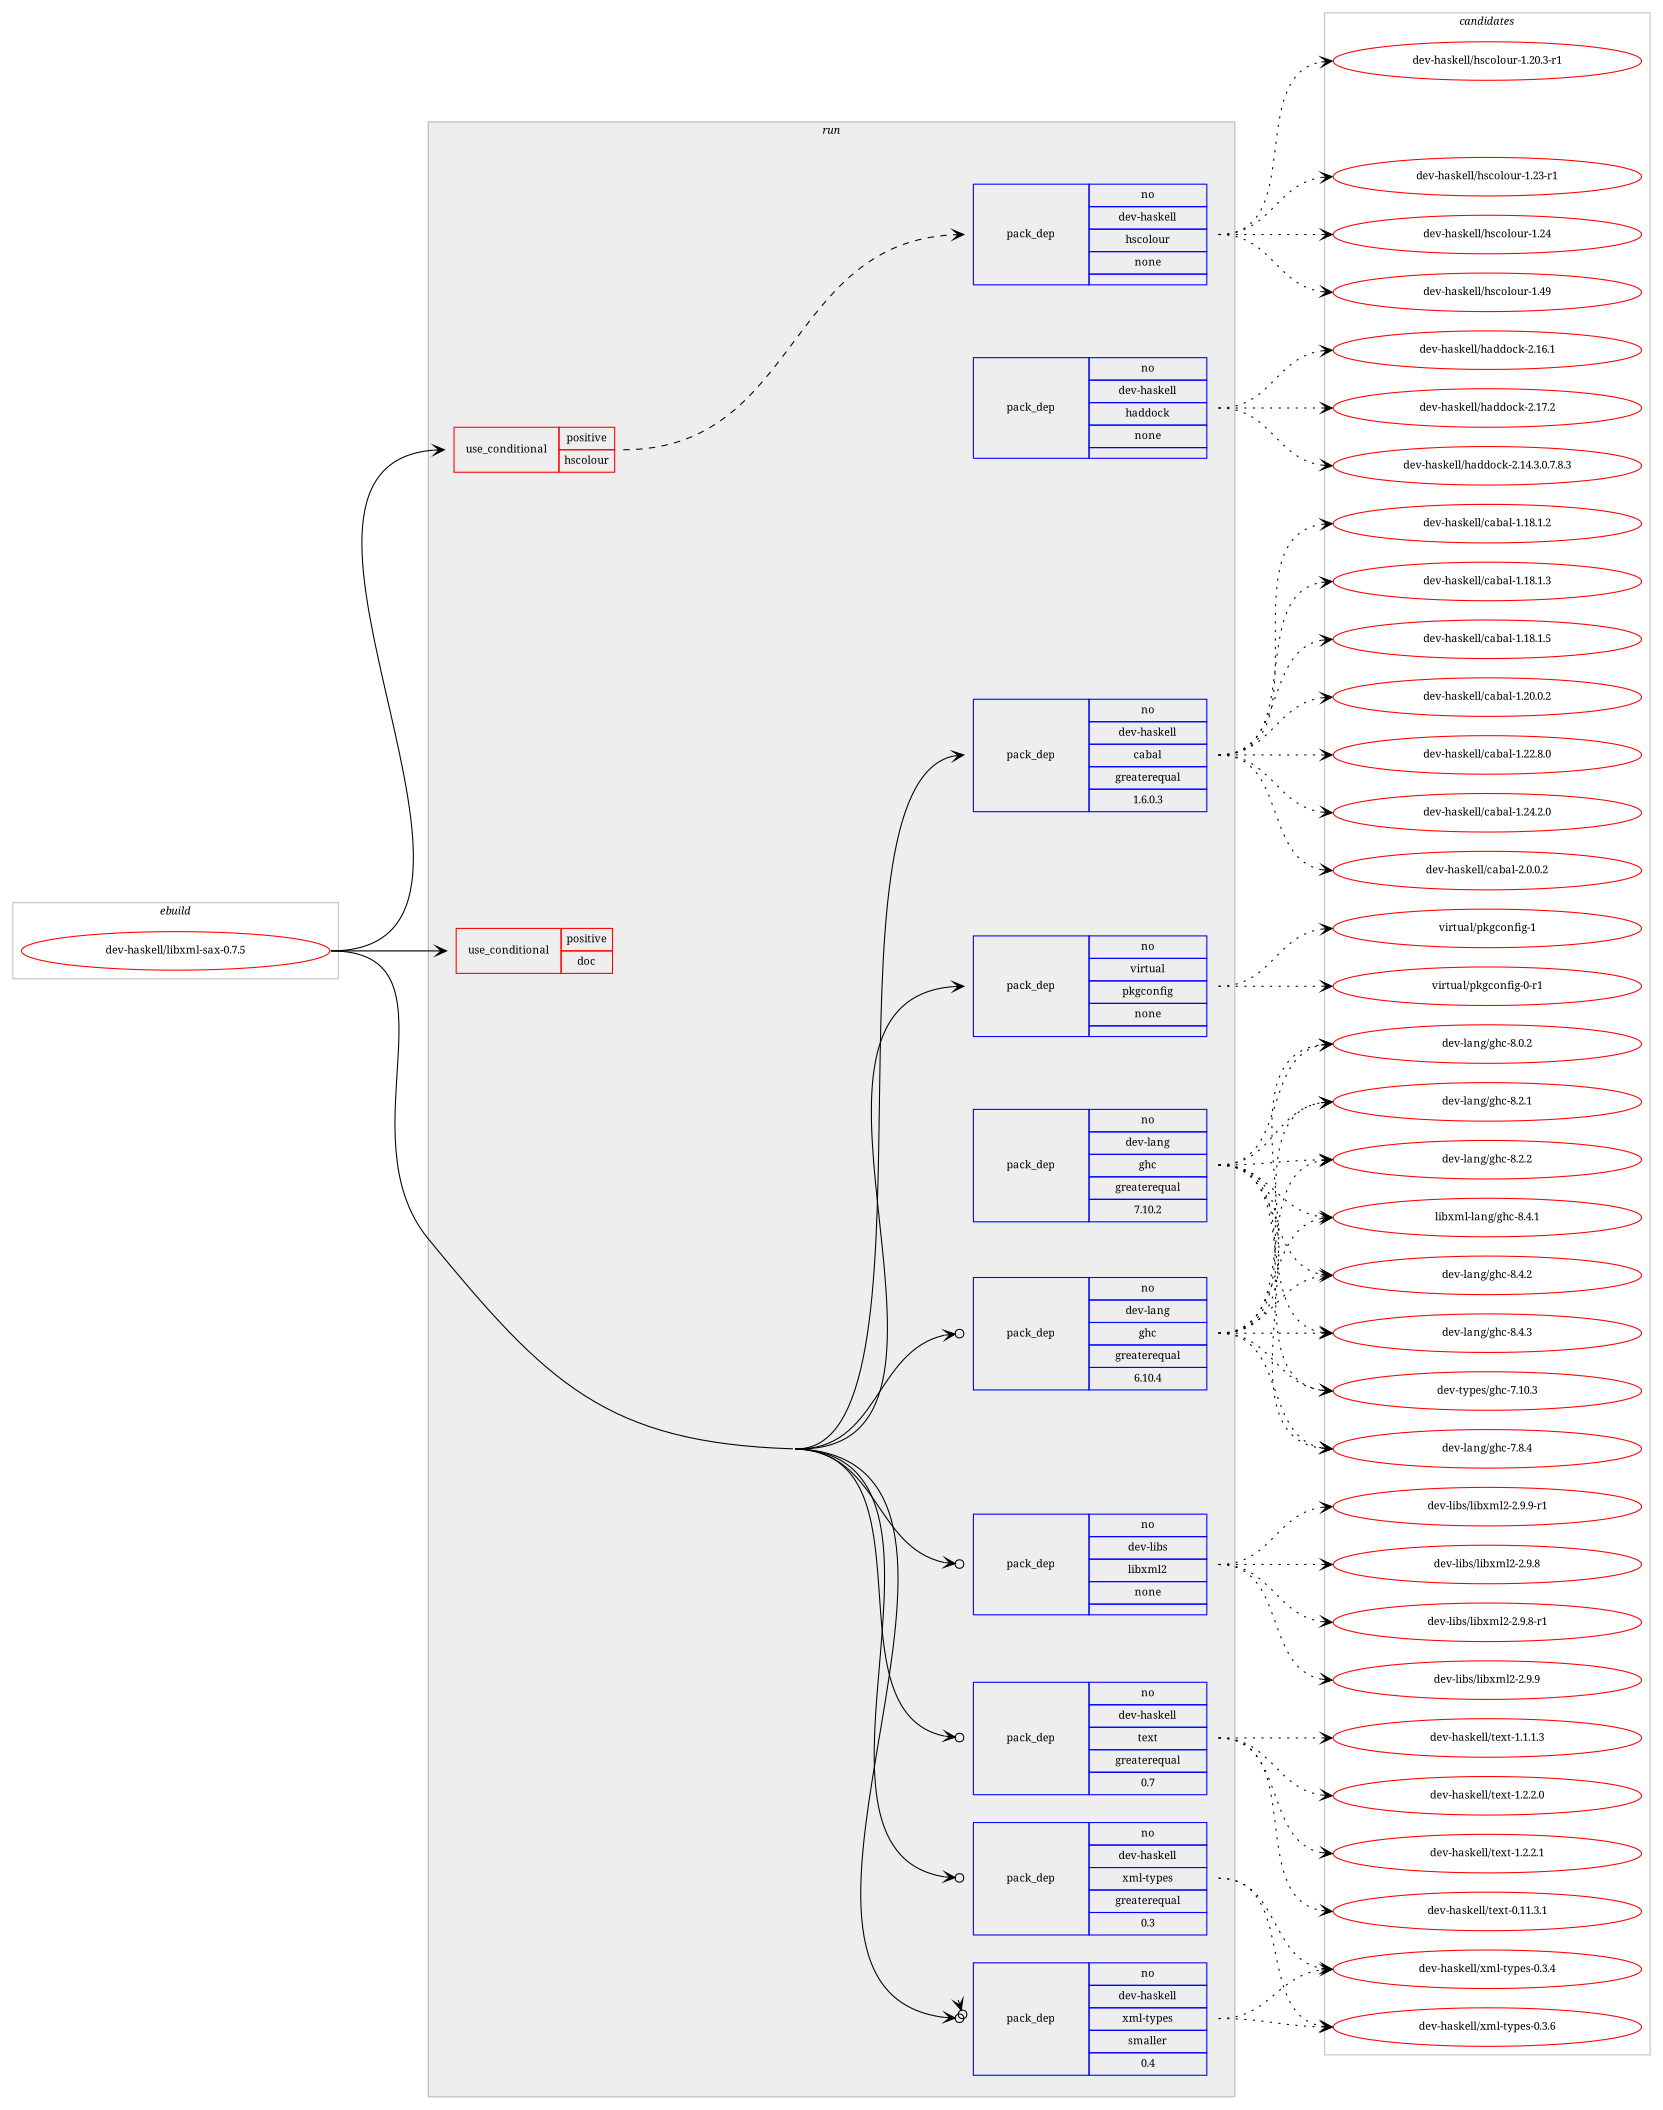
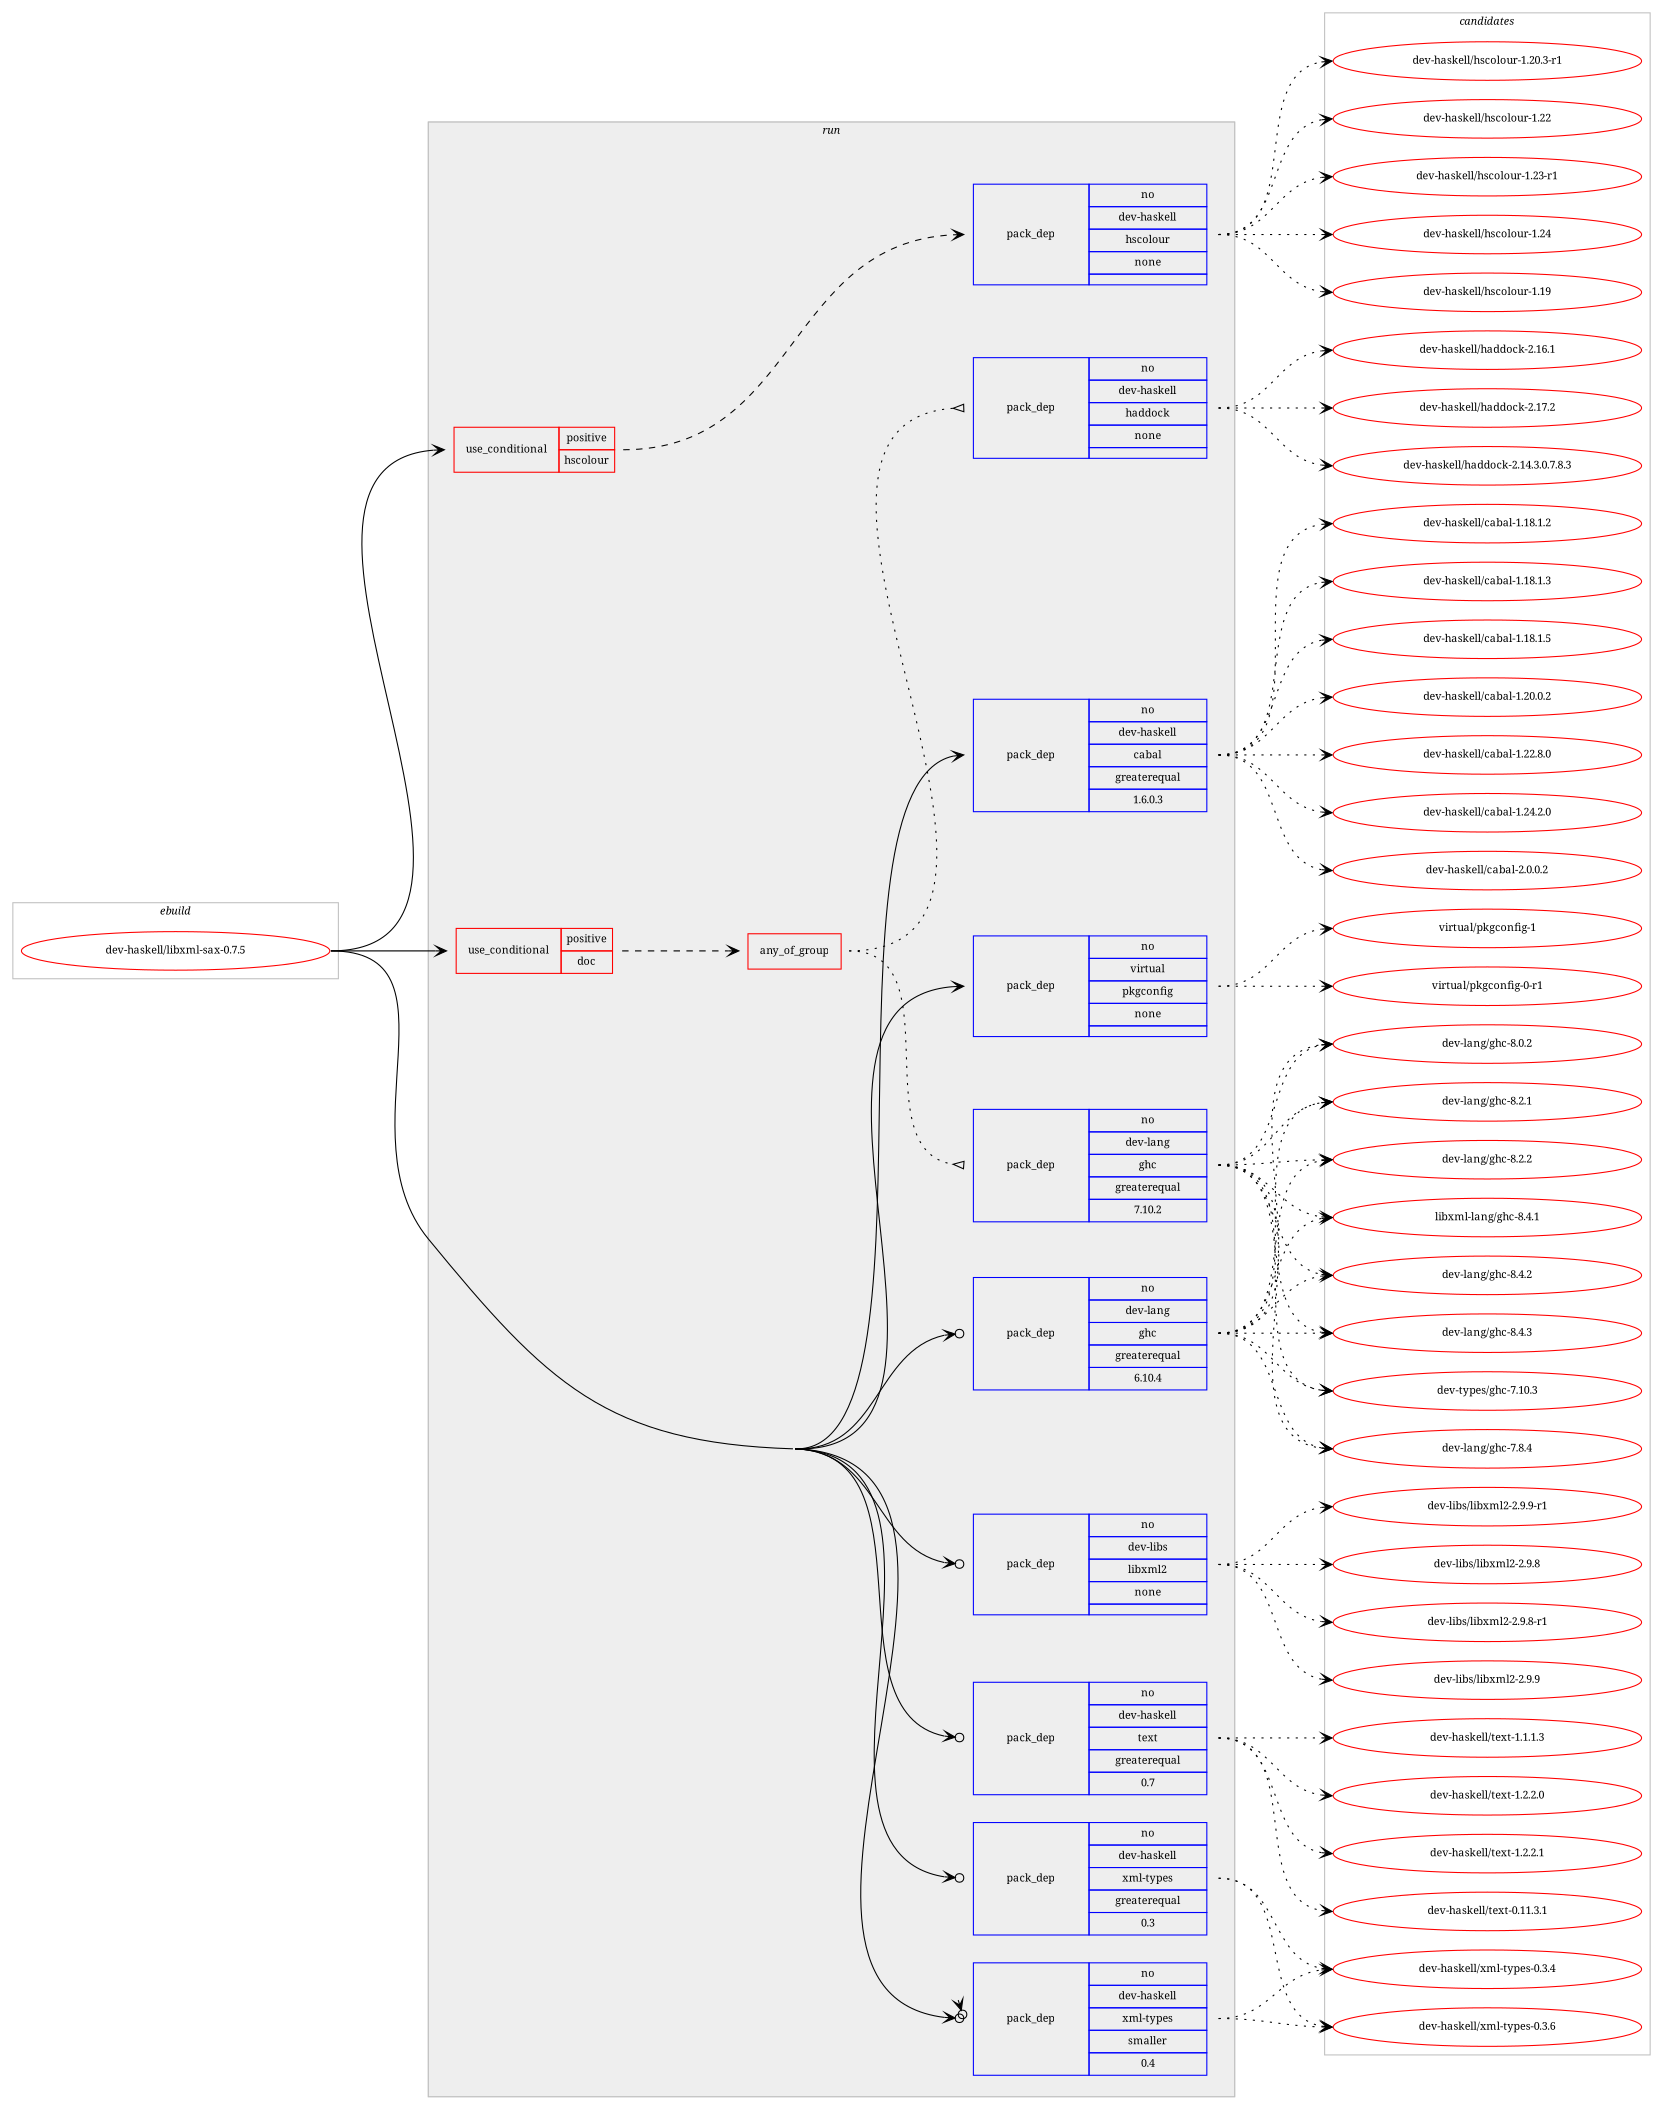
node "dev-haskell/hscolour-1.22": added
node "dev-haskell/hscolour-1.49": label "dev-haskell/hscolour-1.49" -> "dev-haskell/hscolour-1.19"
node "any_of_group": added
